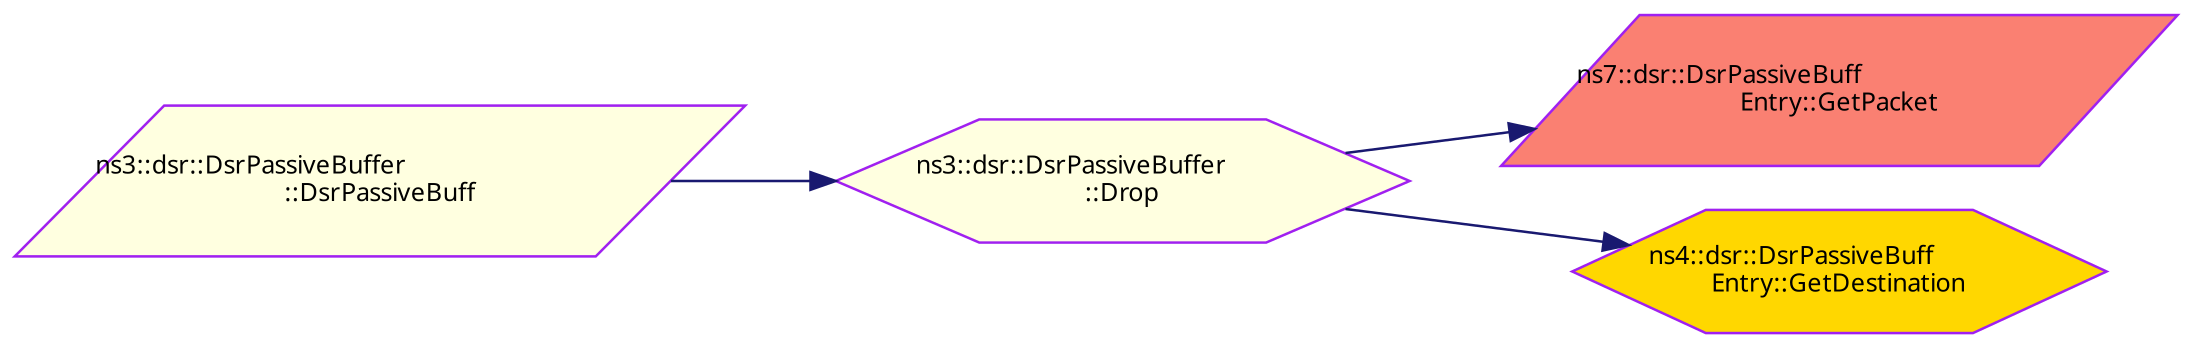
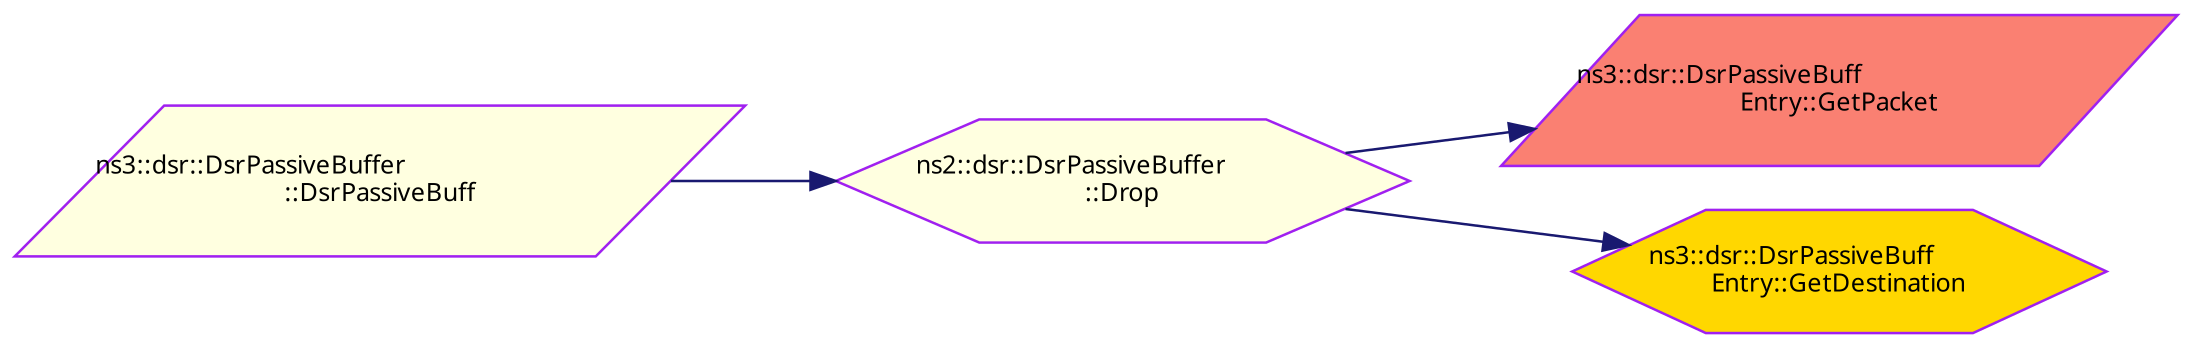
node "ns7::dsr::DsrPassiveBuff Entry::GetPacket": label "ns7::dsr::DsrPassiveBuff Entry::GetPacket" -> "ns3::dsr::DsrPassiveBuff Entry::GetPacket"
node "ns3::dsr::DsrPassiveBuffer ::Drop": label "ns3::dsr::DsrPassiveBuffer ::Drop" -> "ns2::dsr::DsrPassiveBuffer ::Drop"
node "ns4::dsr::DsrPassiveBuff Entry::GetDestination": label "ns4::dsr::DsrPassiveBuff Entry::GetDestination" -> "ns3::dsr::DsrPassiveBuff Entry::GetDestination"
